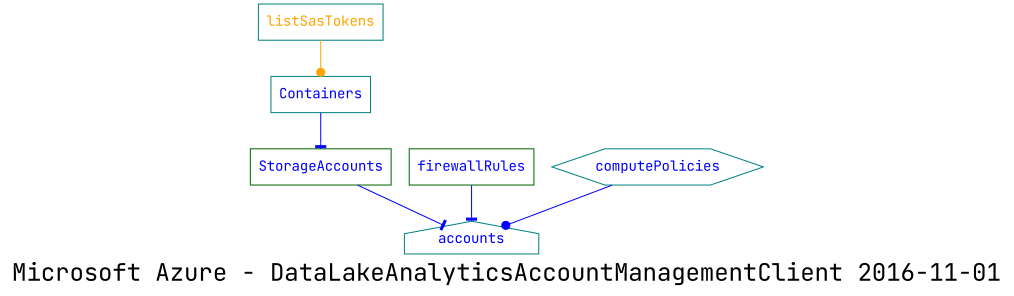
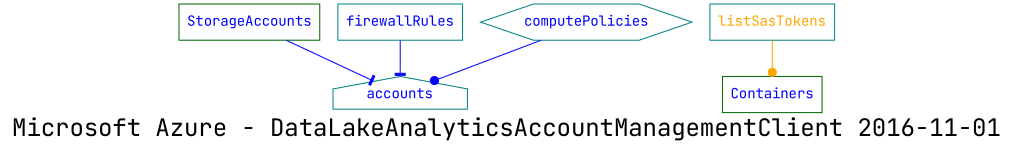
node "Containers": color teal -> darkgreen
edge "Containers" -> "StorageAccounts": removed
node "firewallRules": color darkgreen -> teal
